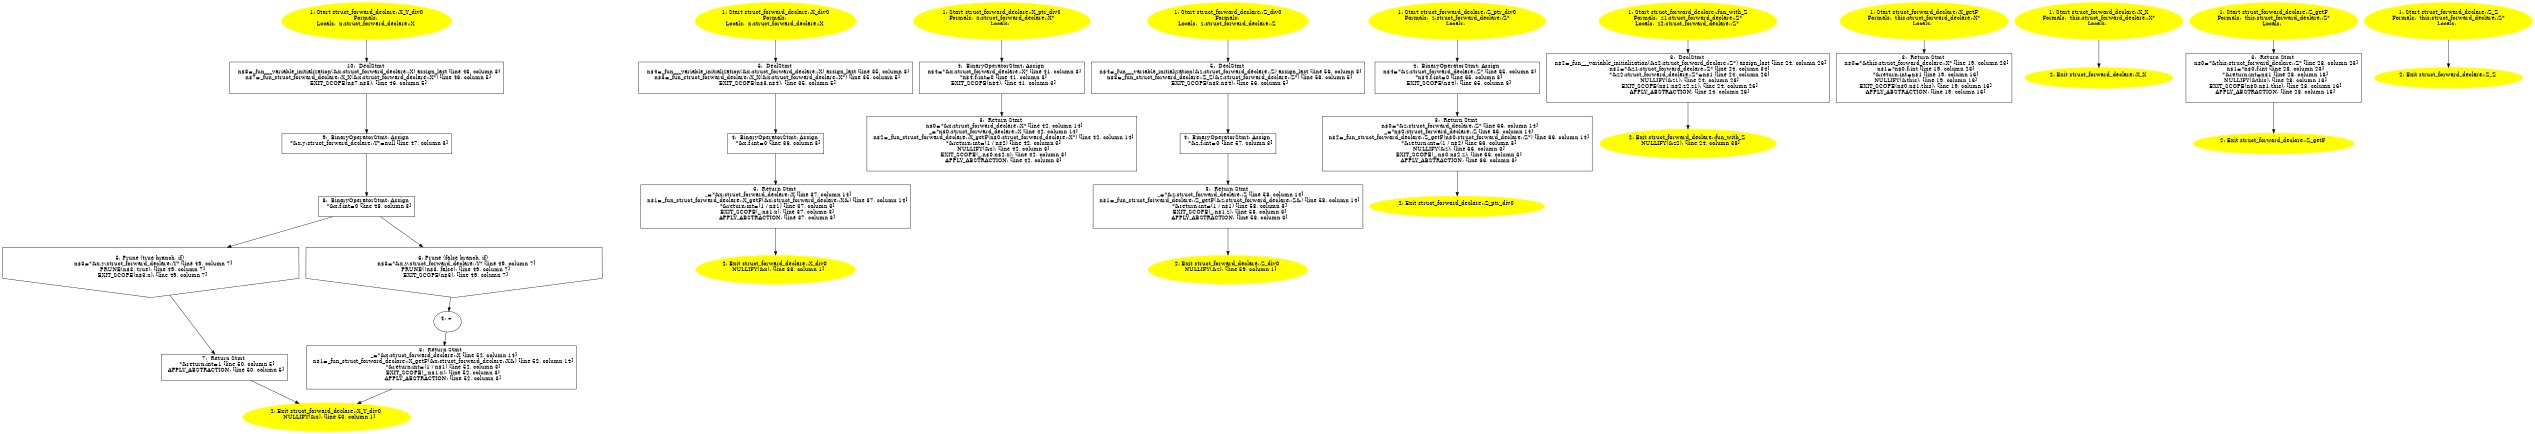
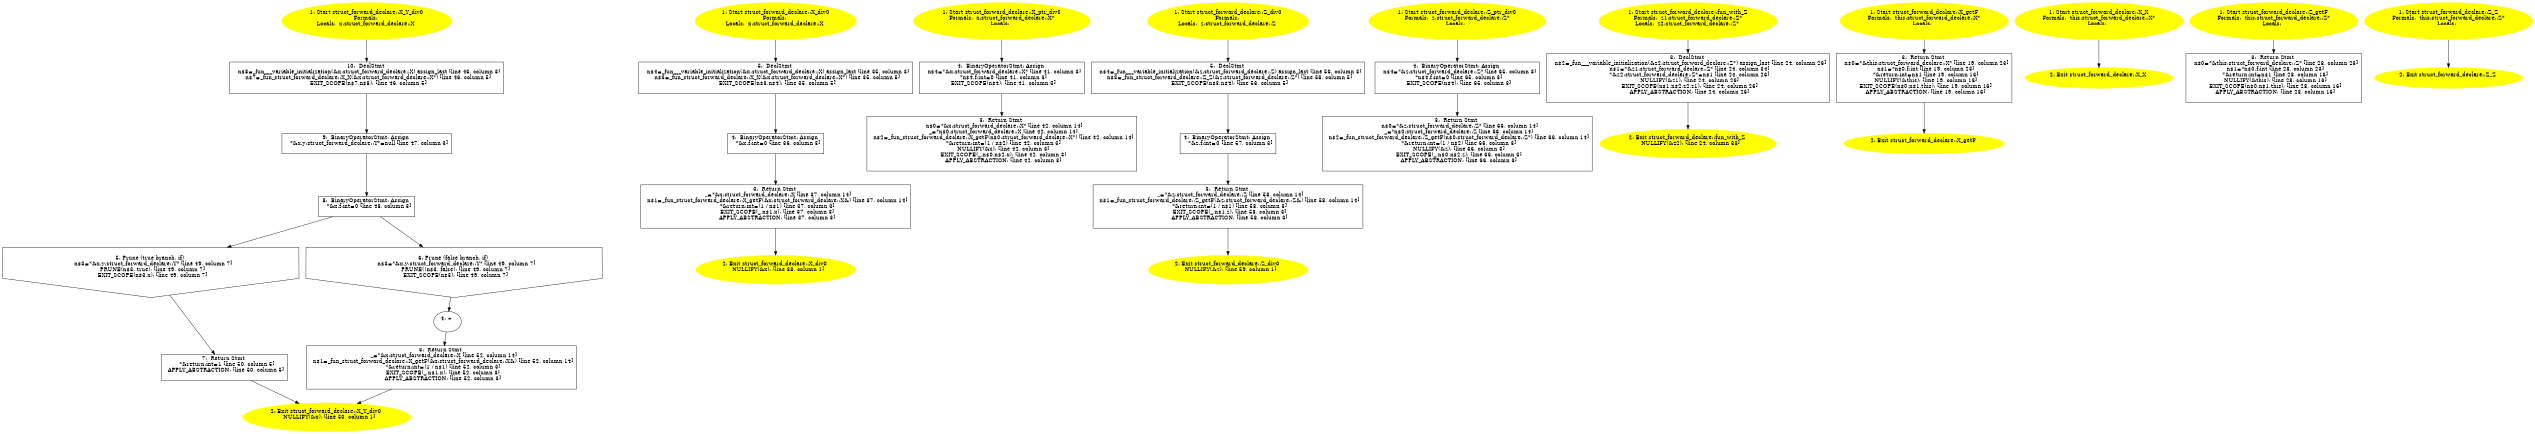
node "2: Exit struct_forward_declare::X_getF": added
node "2: Exit struct_forward_declare::Z_getF": removed
node "2: Exit struct_forward_declare::Z_ptr_div0": removed
